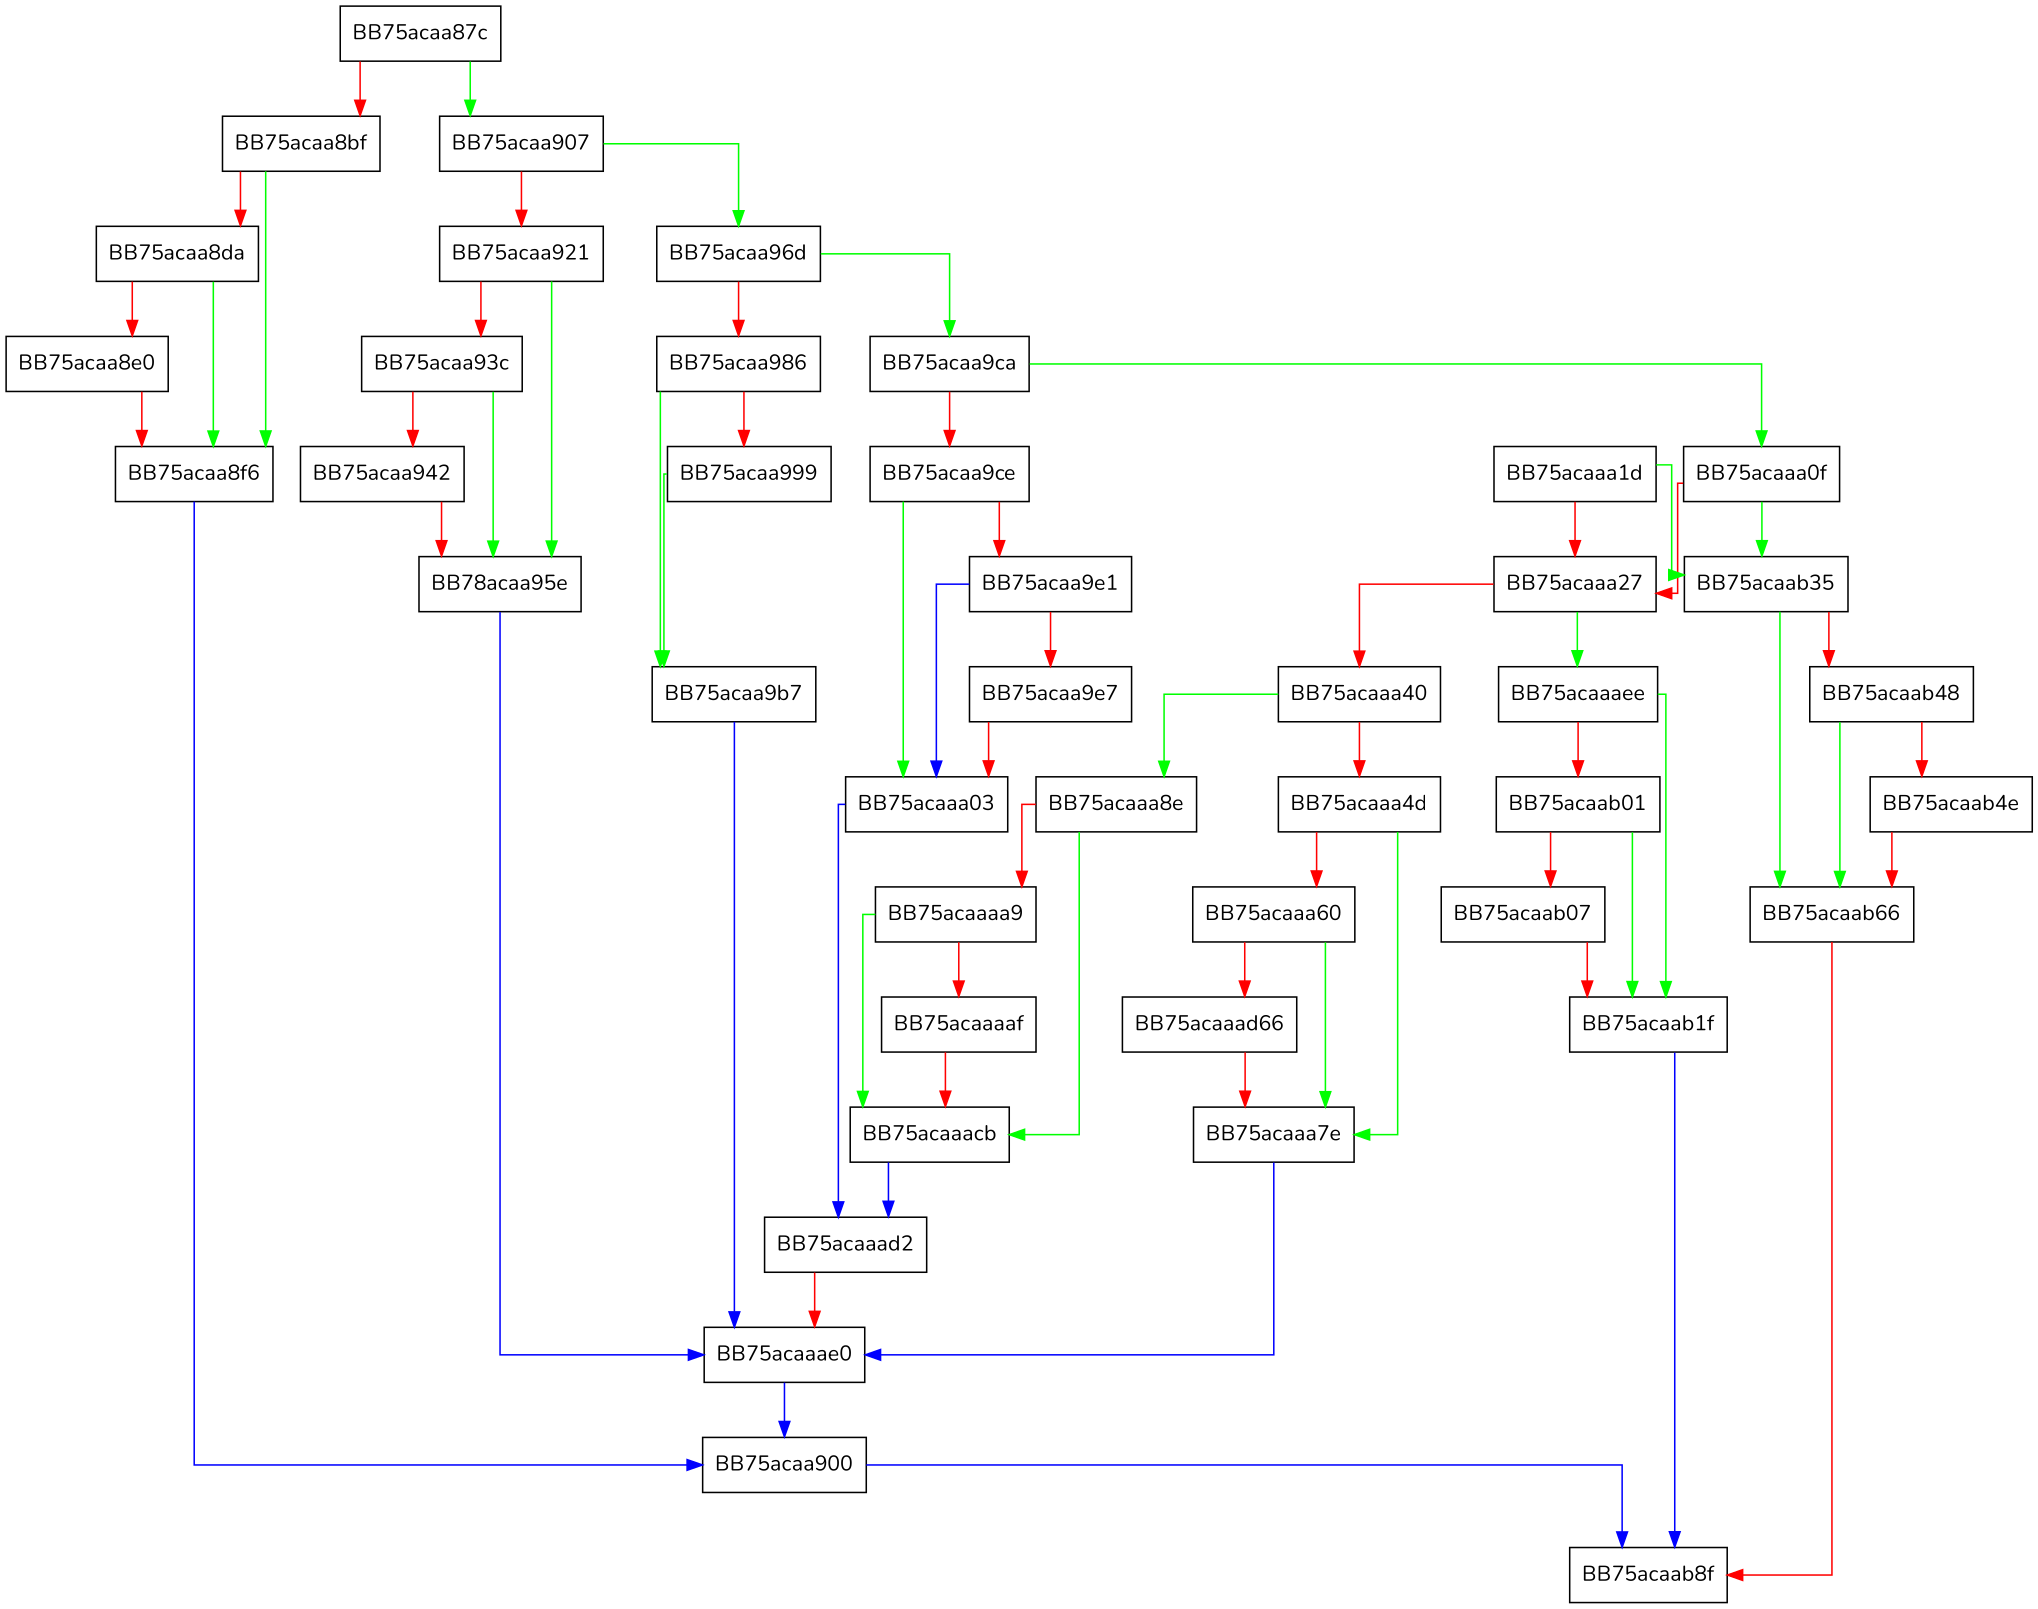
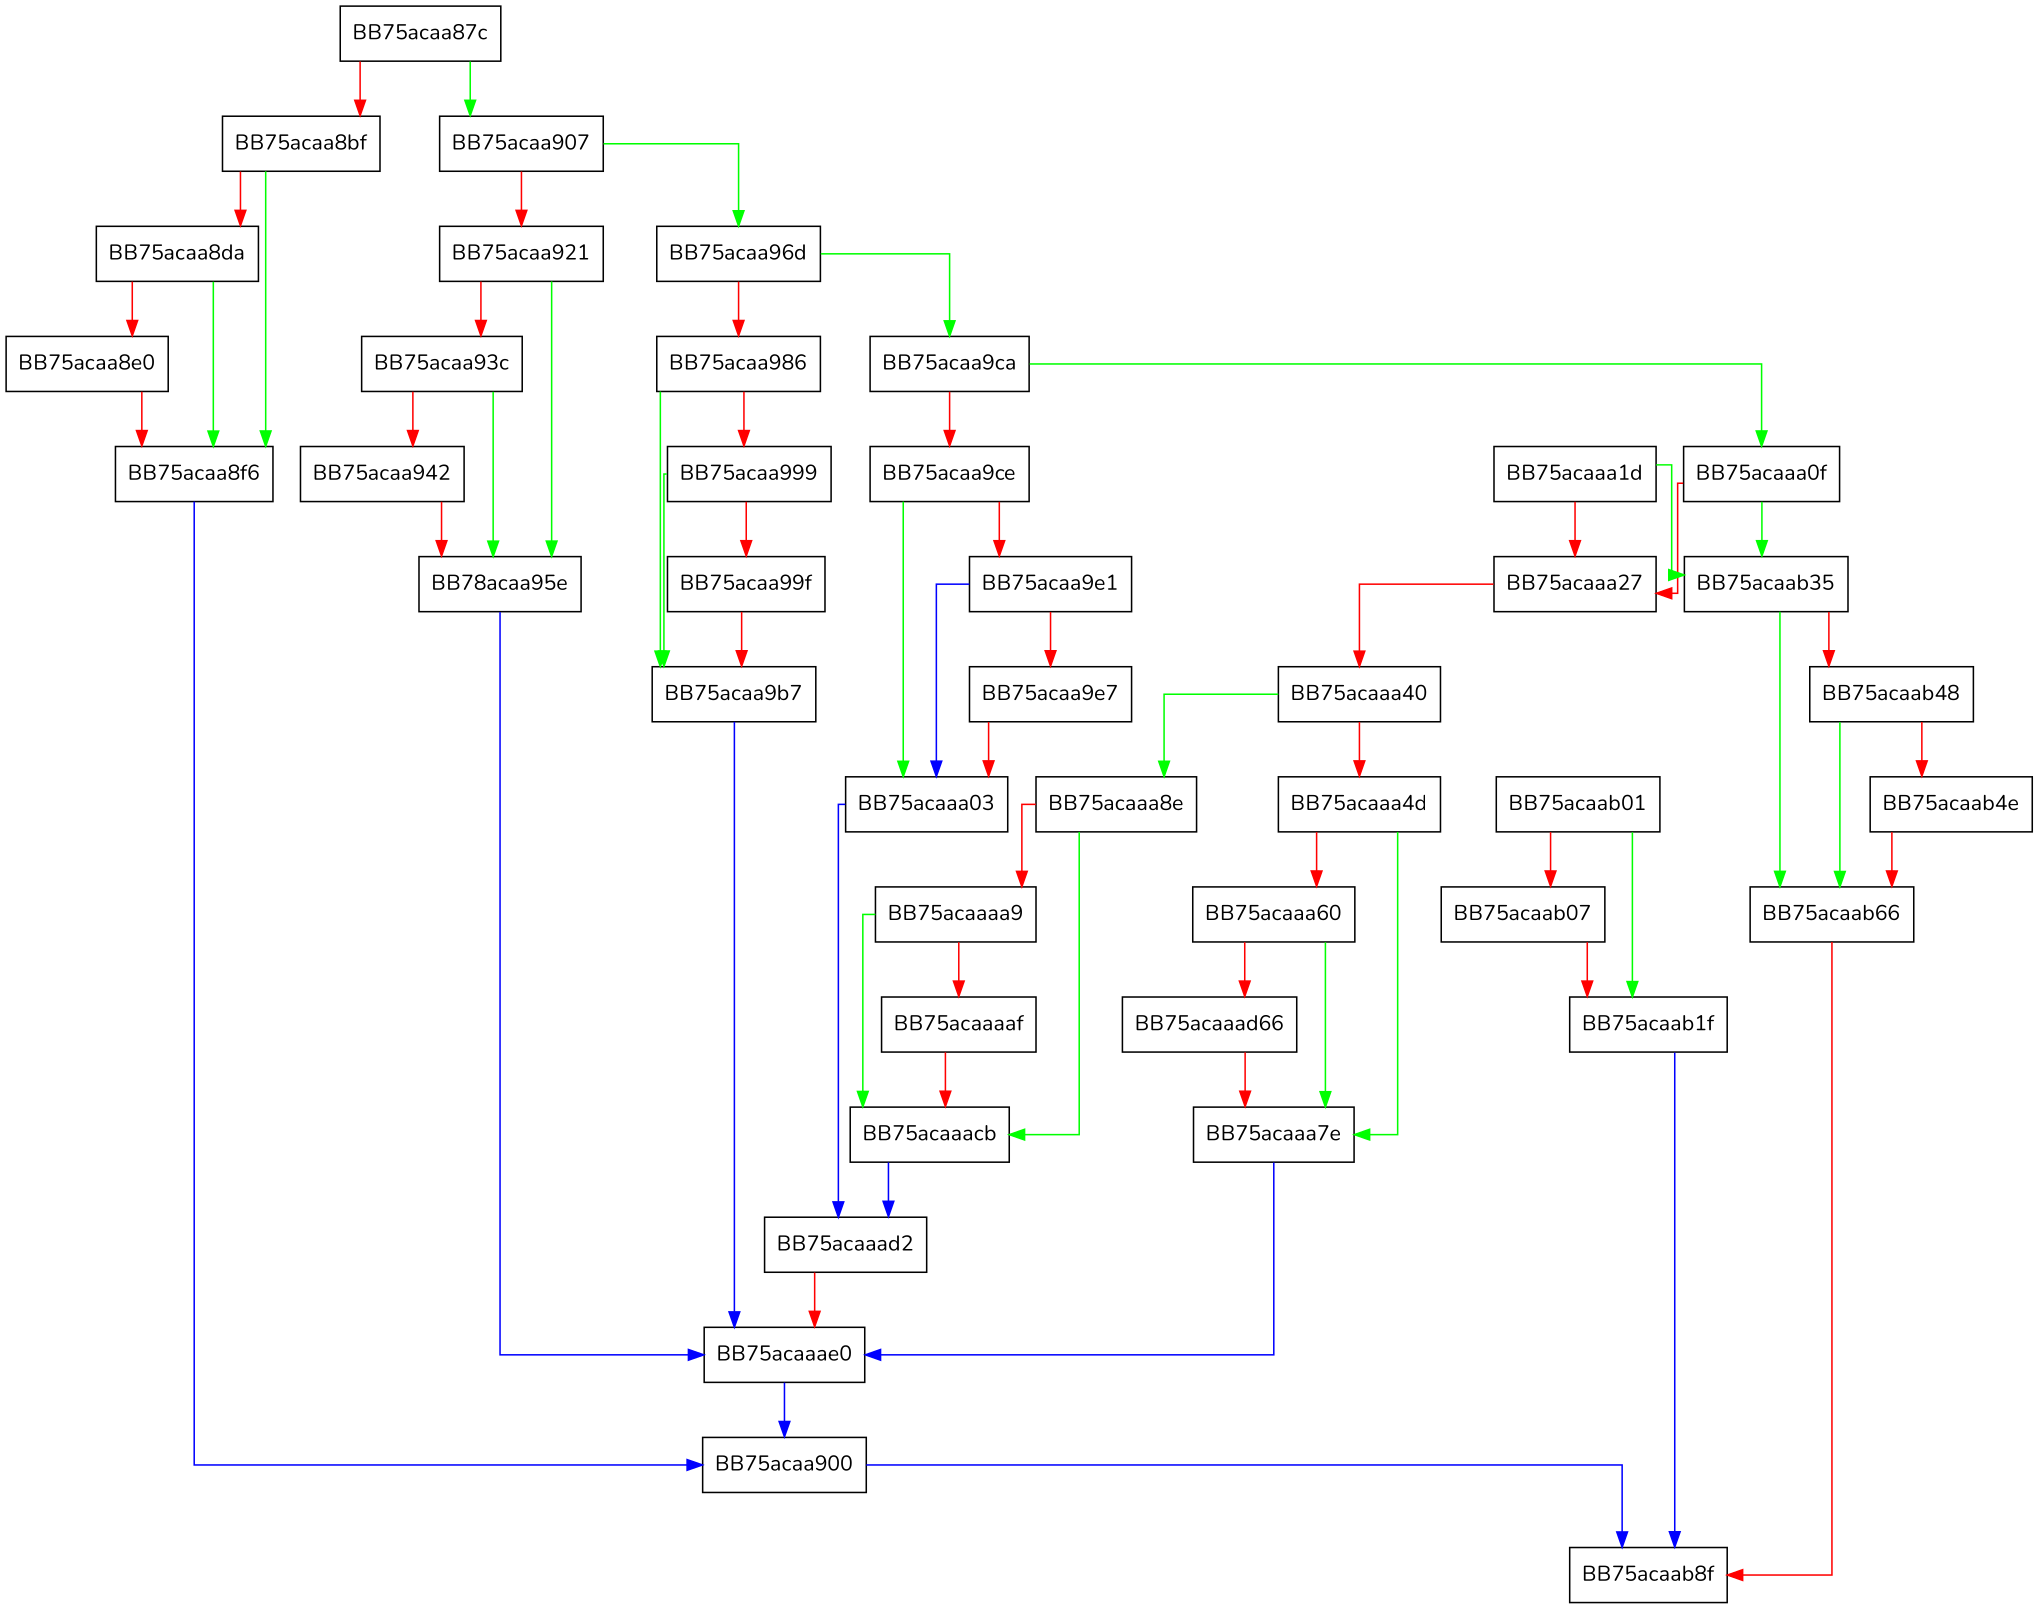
node "BB75acaa99f": added
node "BB75acaaaee": removed
